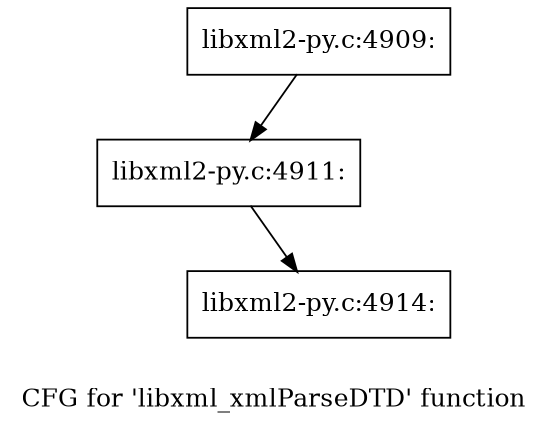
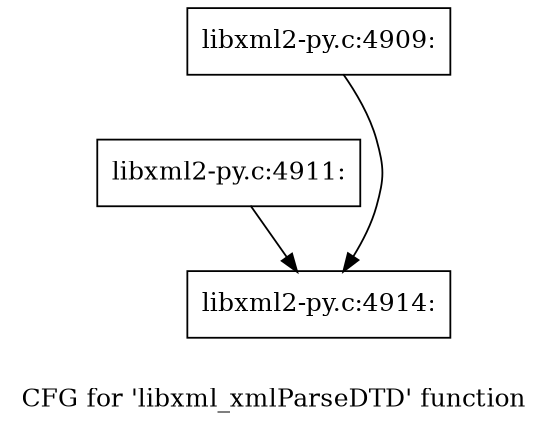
edge "libxml2-py.c:4909:" -> "libxml2-py.c:4911:": now "libxml2-py.c:4909:" -> "libxml2-py.c:4914:"
